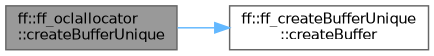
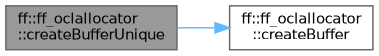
node "ff::ff_createBufferUnique ::createBuffer": label "ff::ff_createBufferUnique ::createBuffer" -> "ff::ff_oclallocator ::createBuffer"
